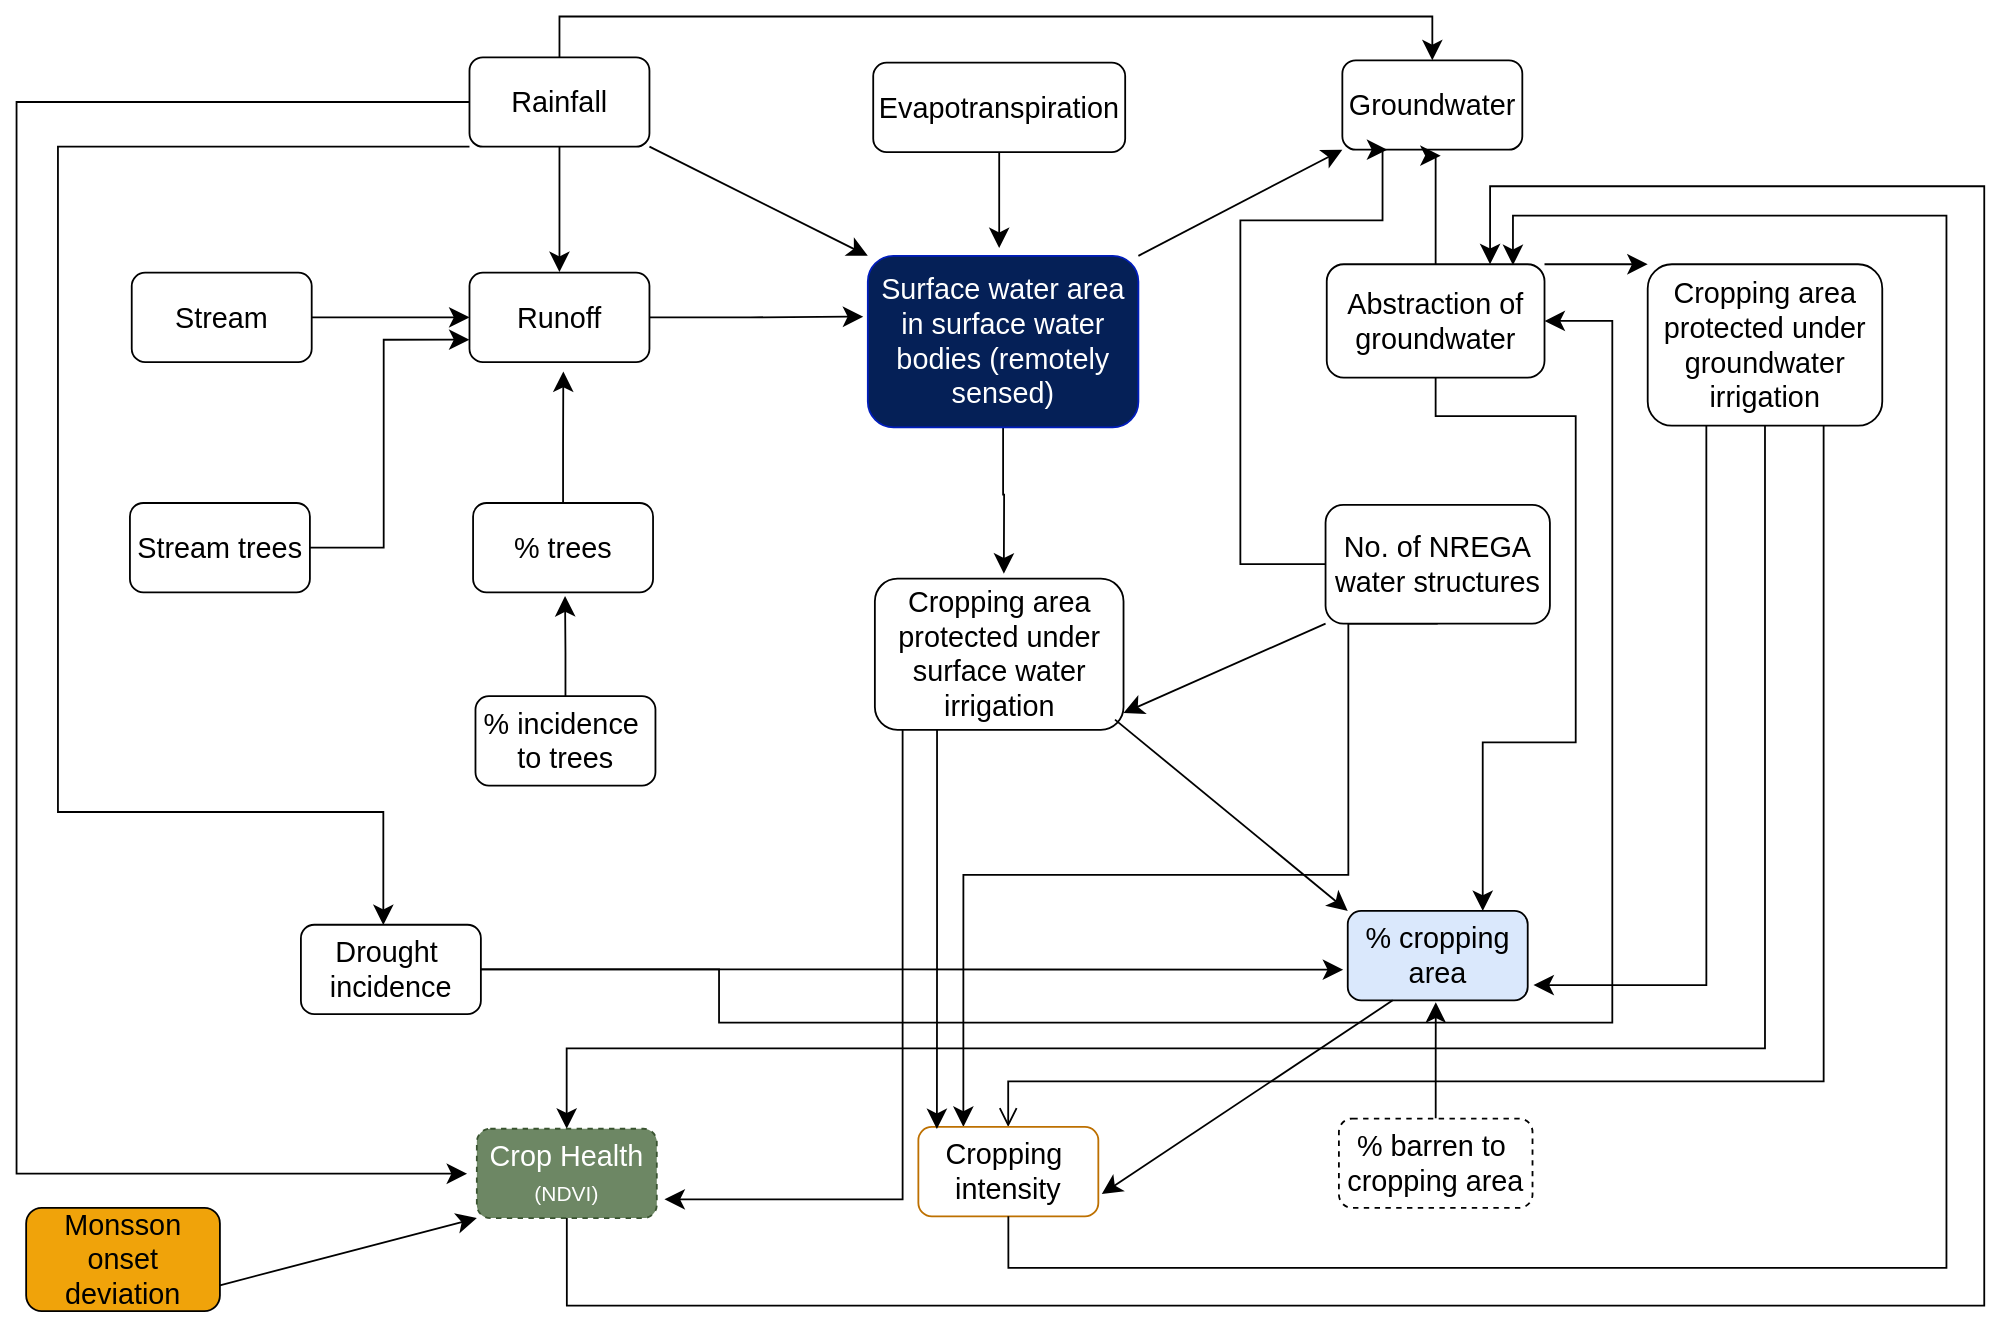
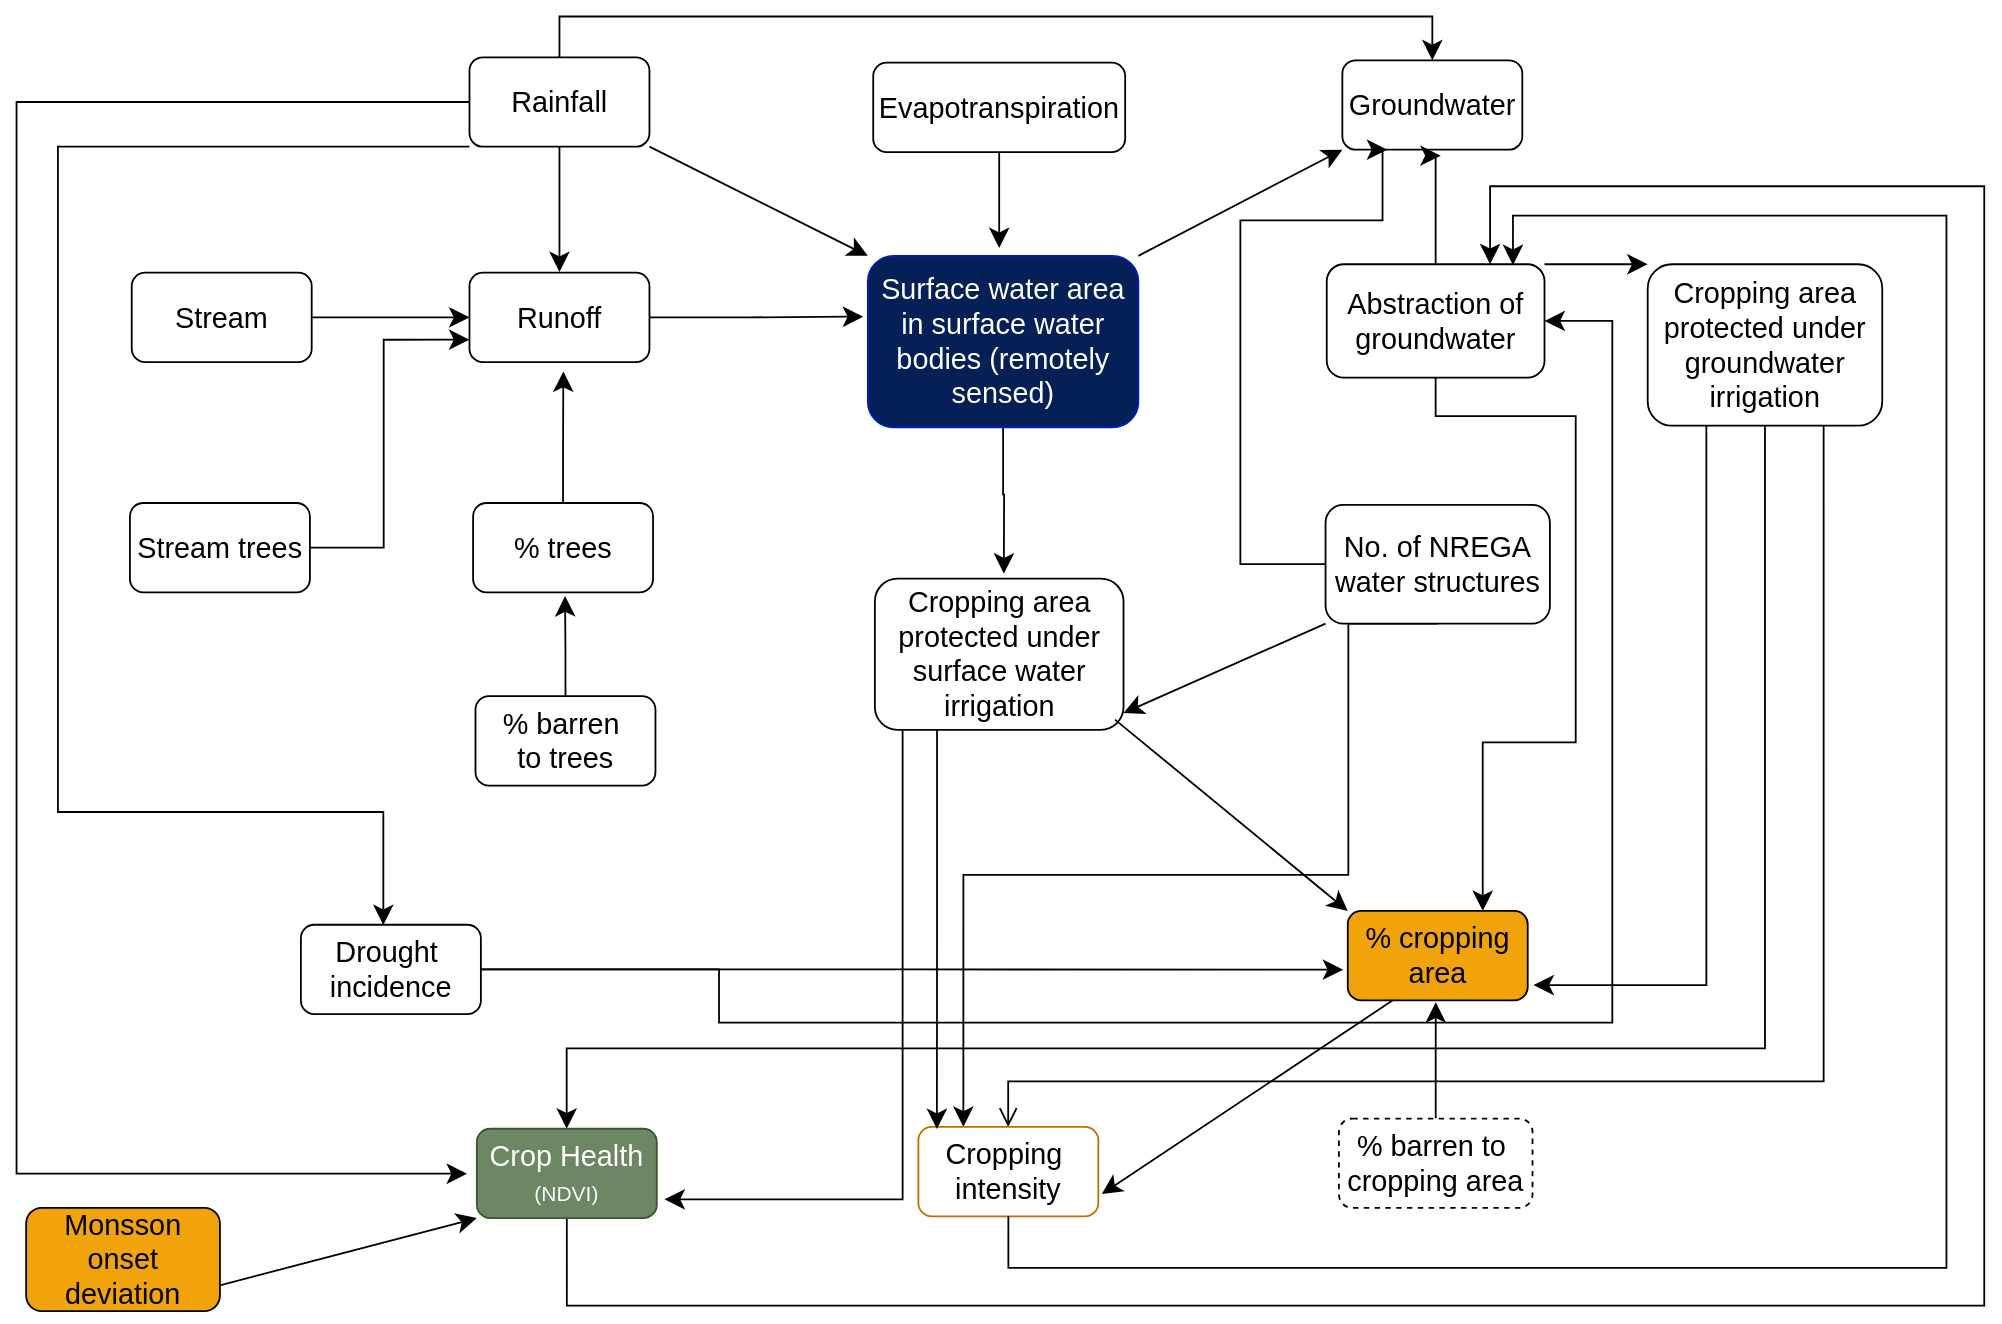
node "% incidence to trees": label "% incidence to trees" -> "% barren to trees"
node "% cropping area": fillcolor #dae8fc -> #f0a30a
node "Crop Health (NDVI)": style dashed -> solid
